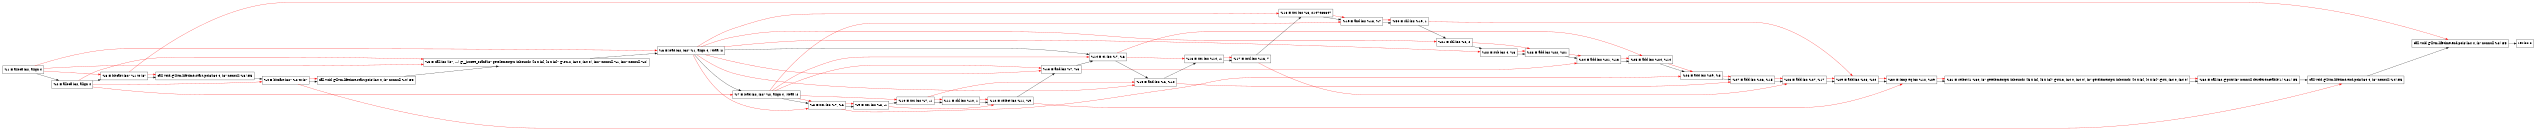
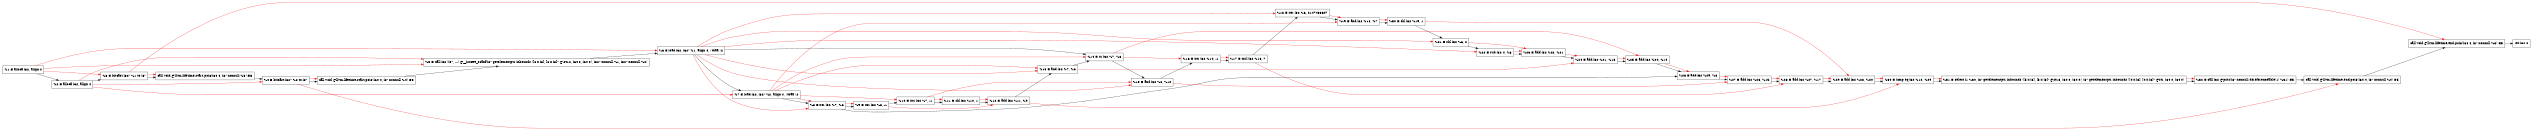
edge "%8 = xor i32 %7, %6" -> "%26 = add i32 %29, %8": color red -> black
node "%12 = select i32 %11, %9": label "%12 = select i32 %11, %9" -> "%12 = add i32 %11, %9"
